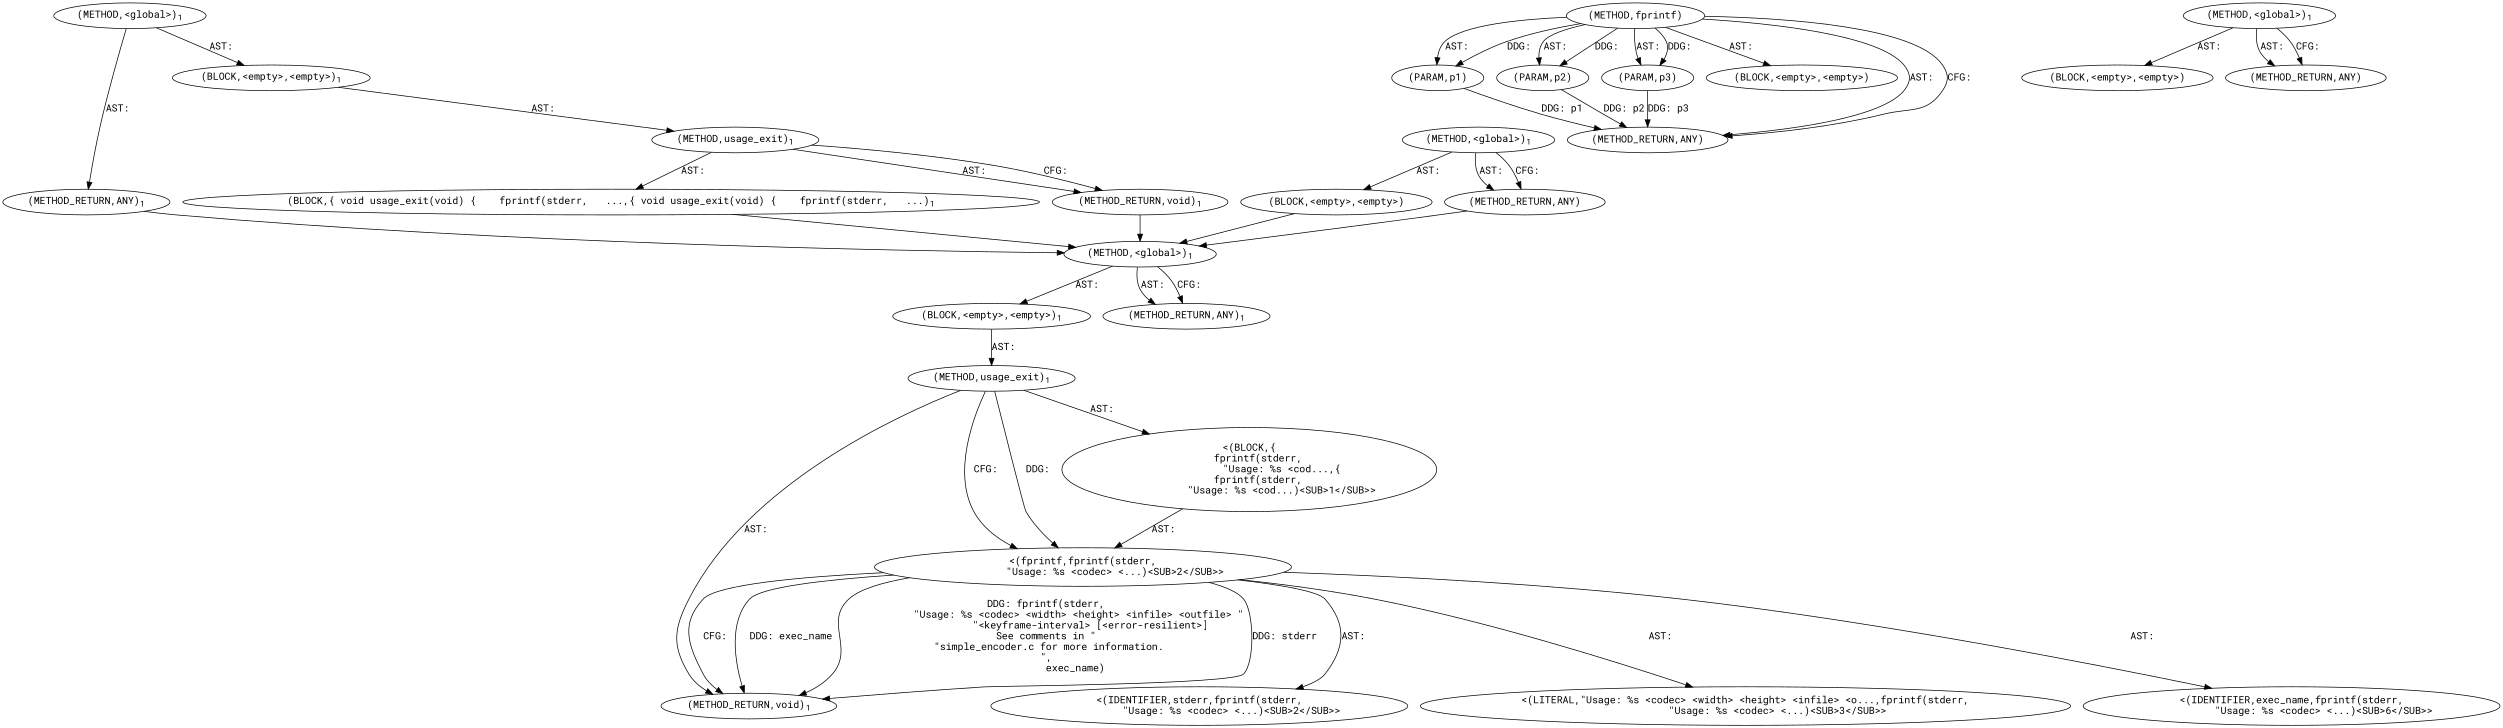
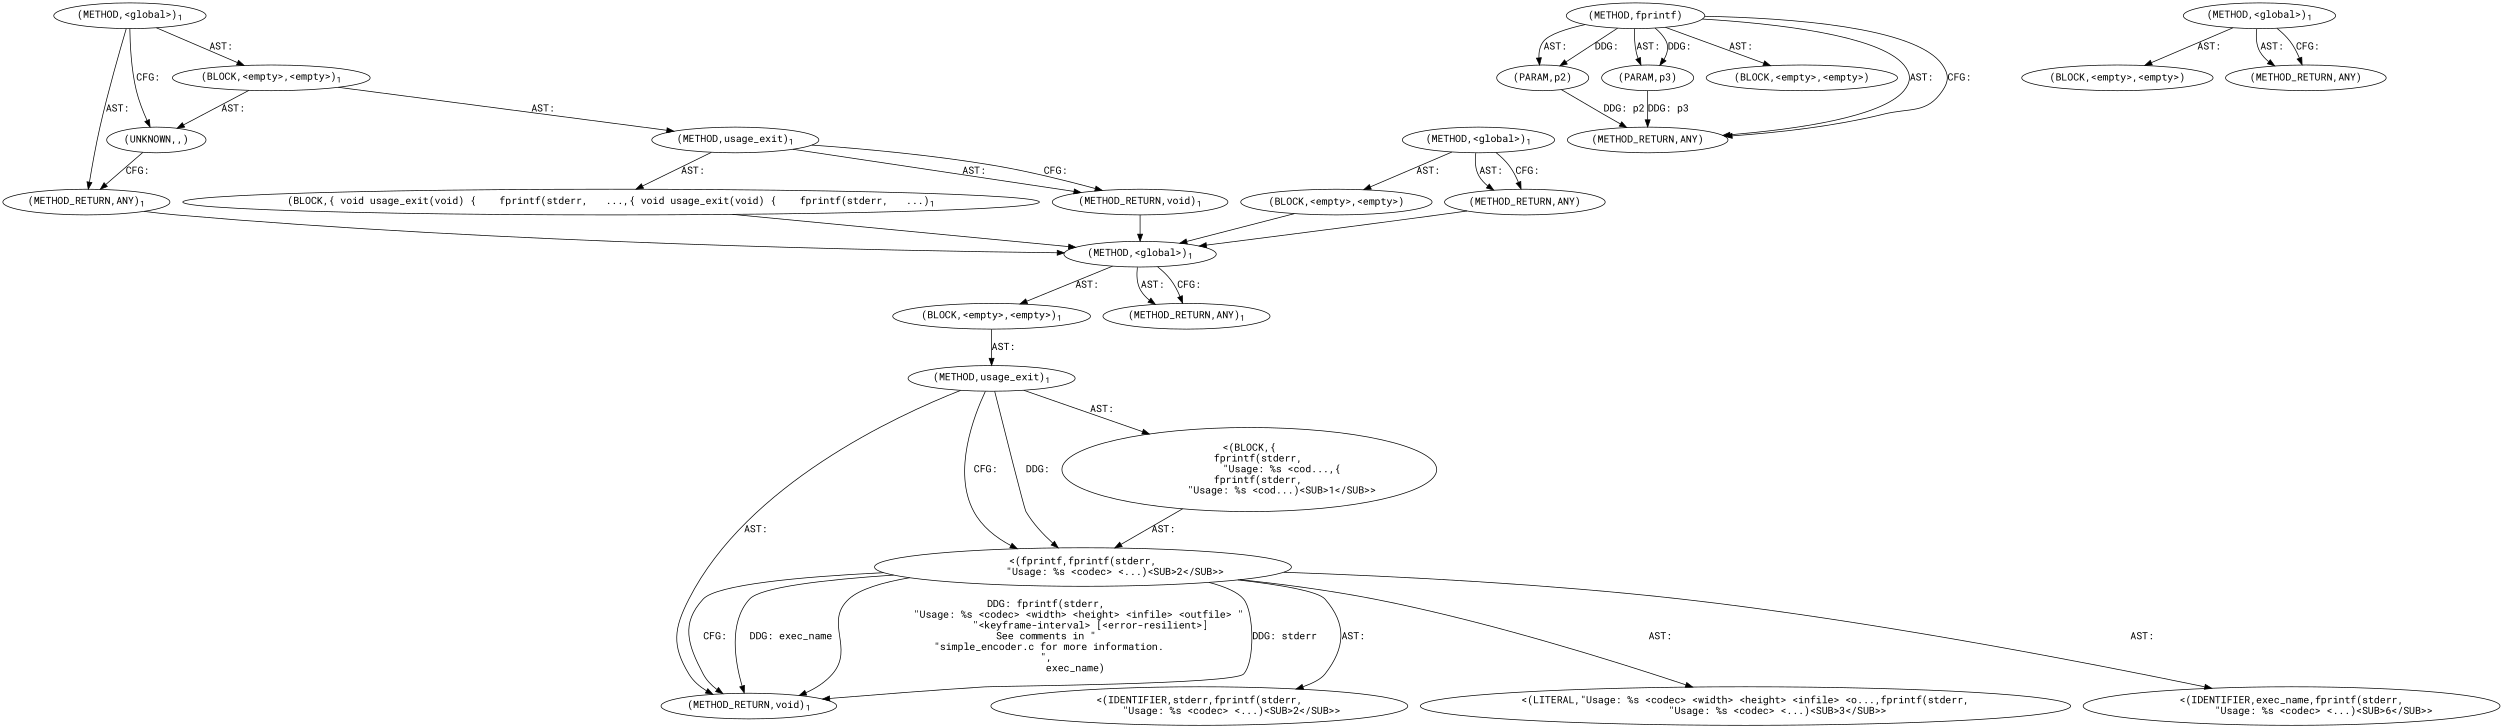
node "(PARAM,p1)": removed
node "(UNKNOWN,,)": added
